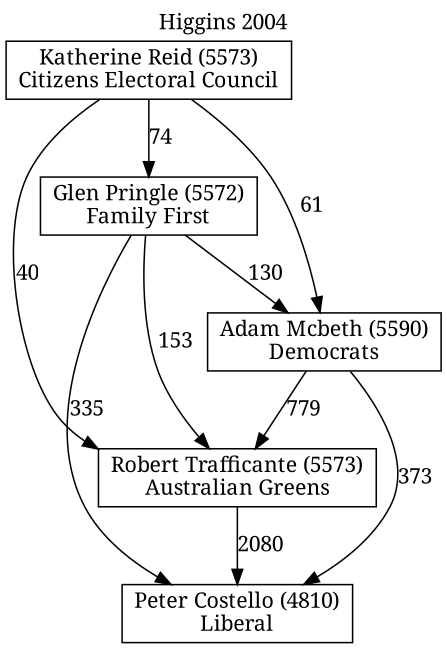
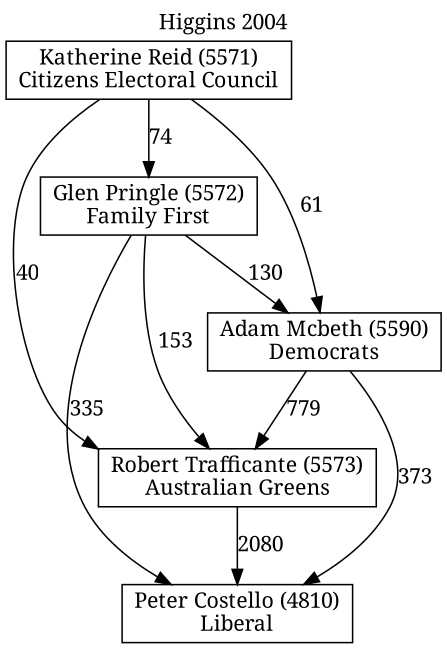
node "Katherine Reid (5573) Citizens Electoral Council": label "Katherine Reid (5573) Citizens Electoral Council" -> "Katherine Reid (5571) Citizens Electoral Council"
